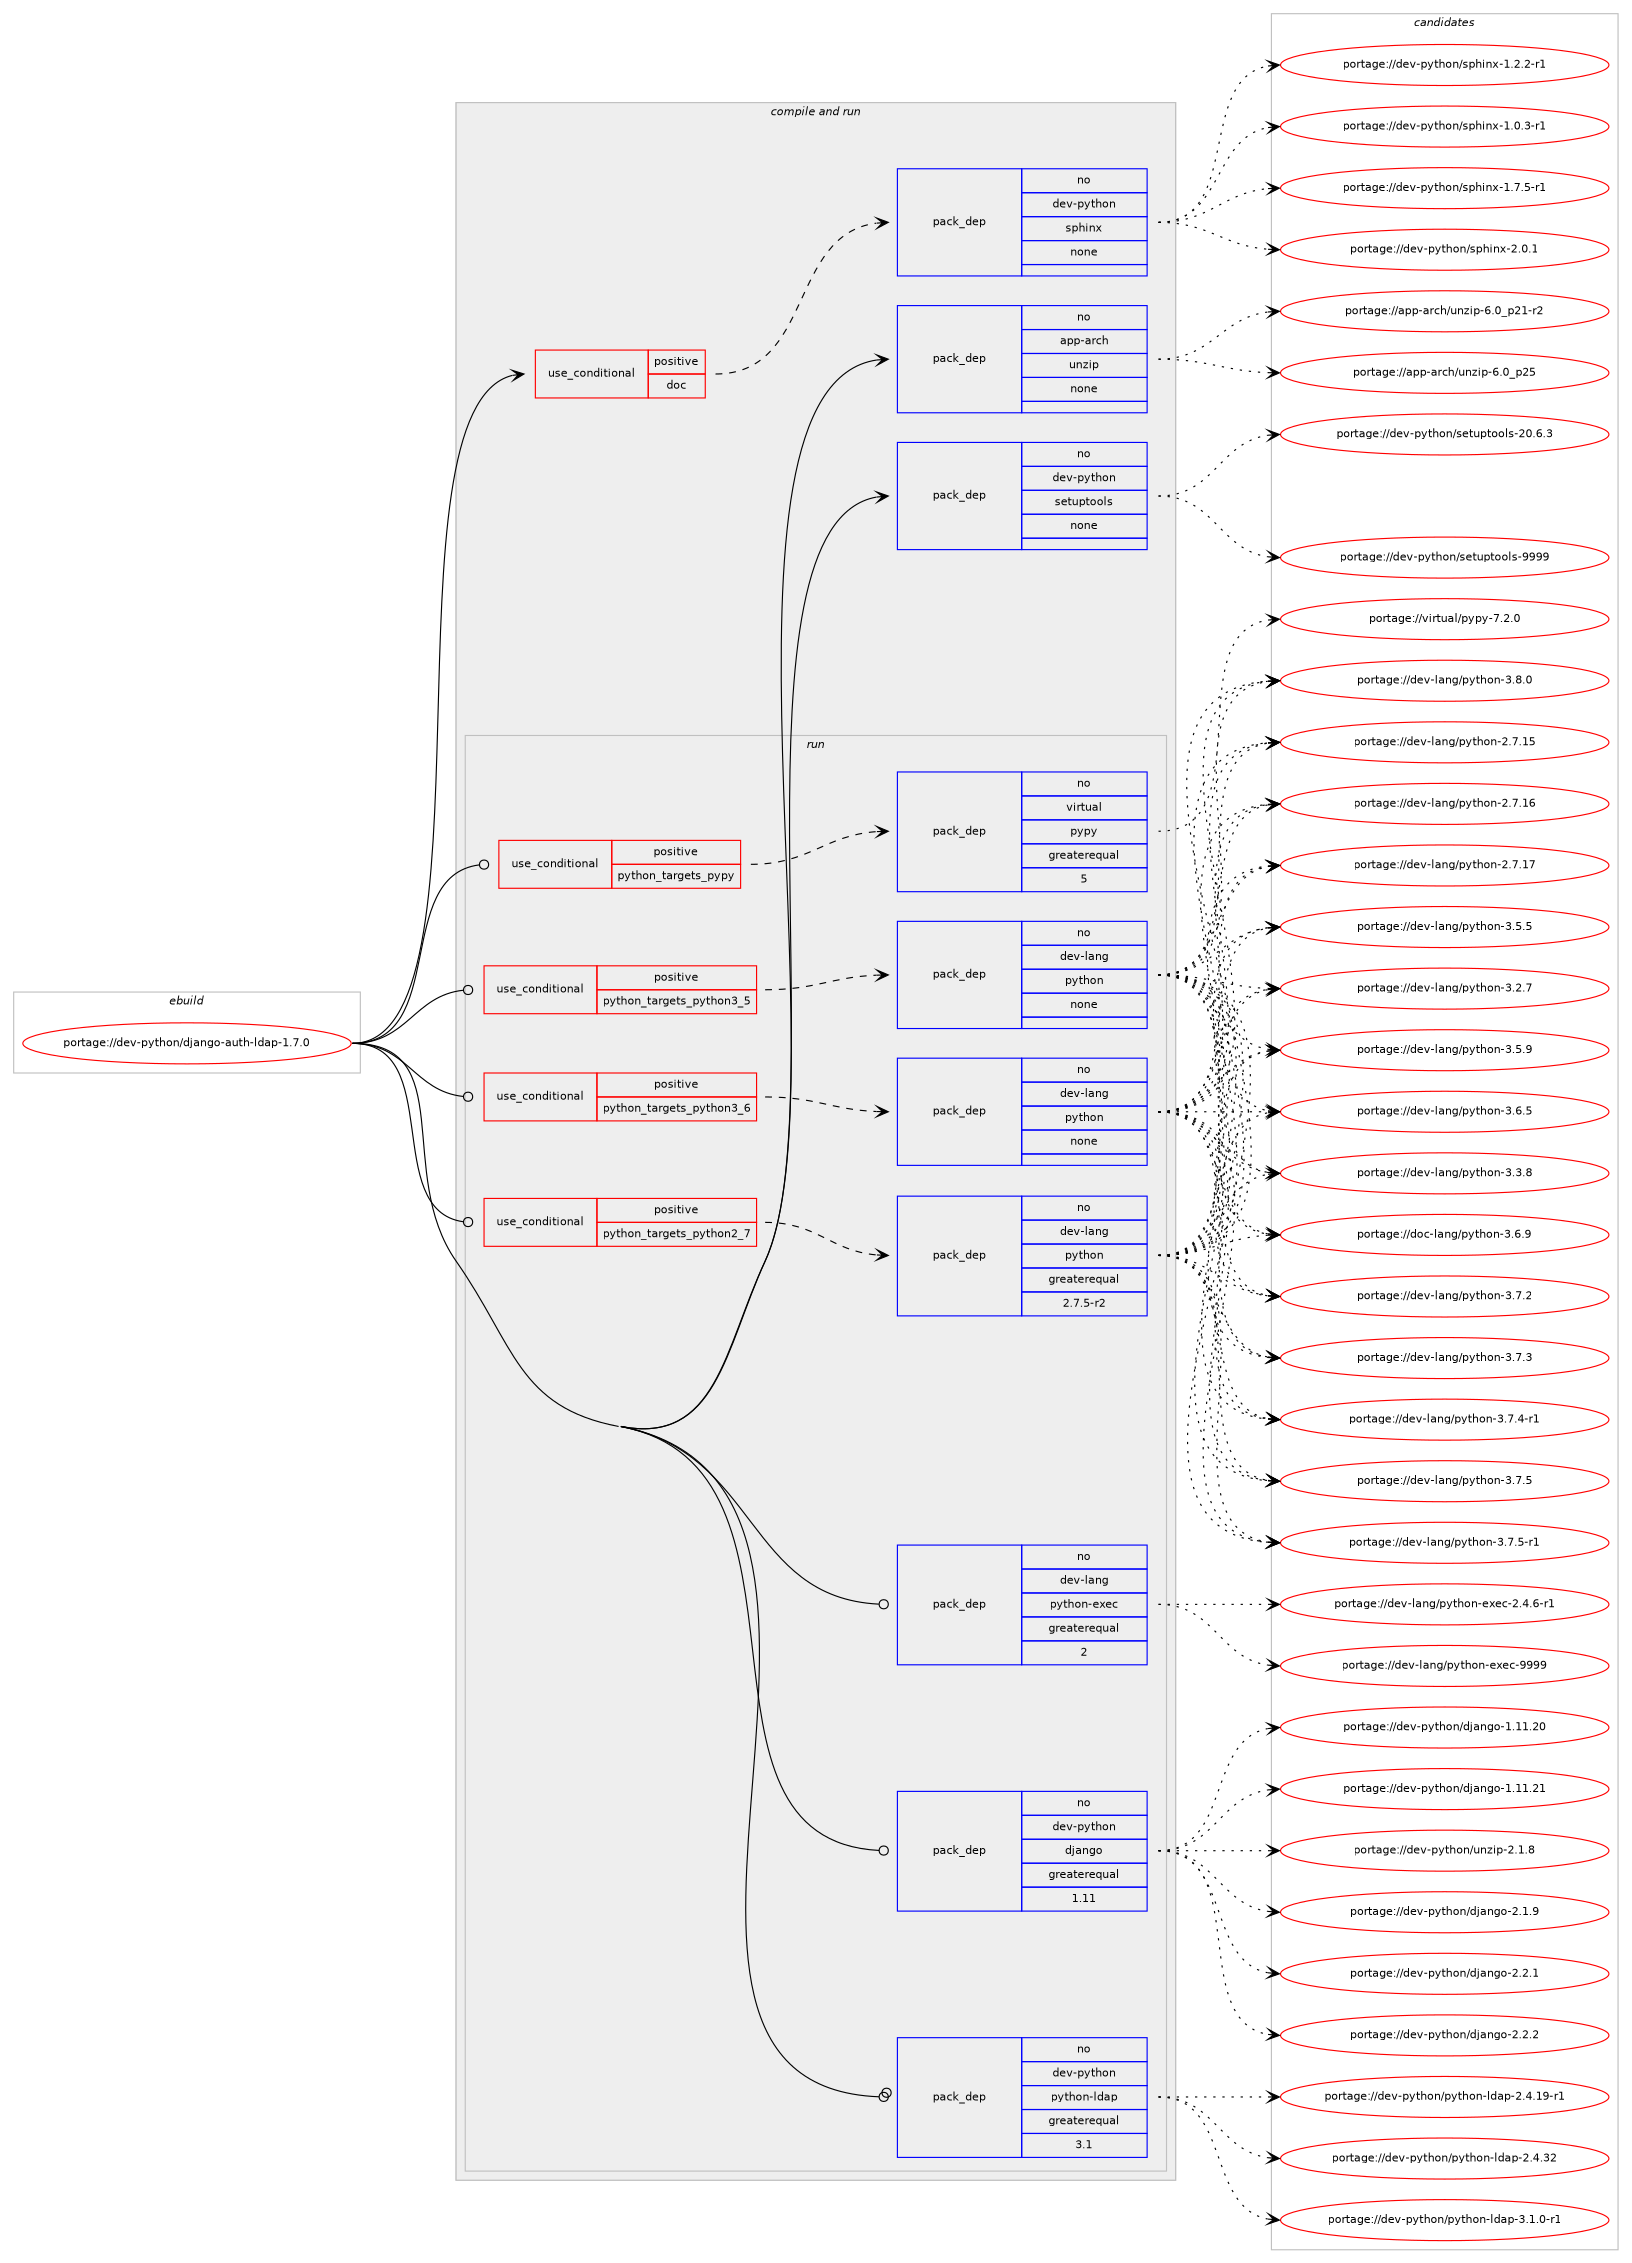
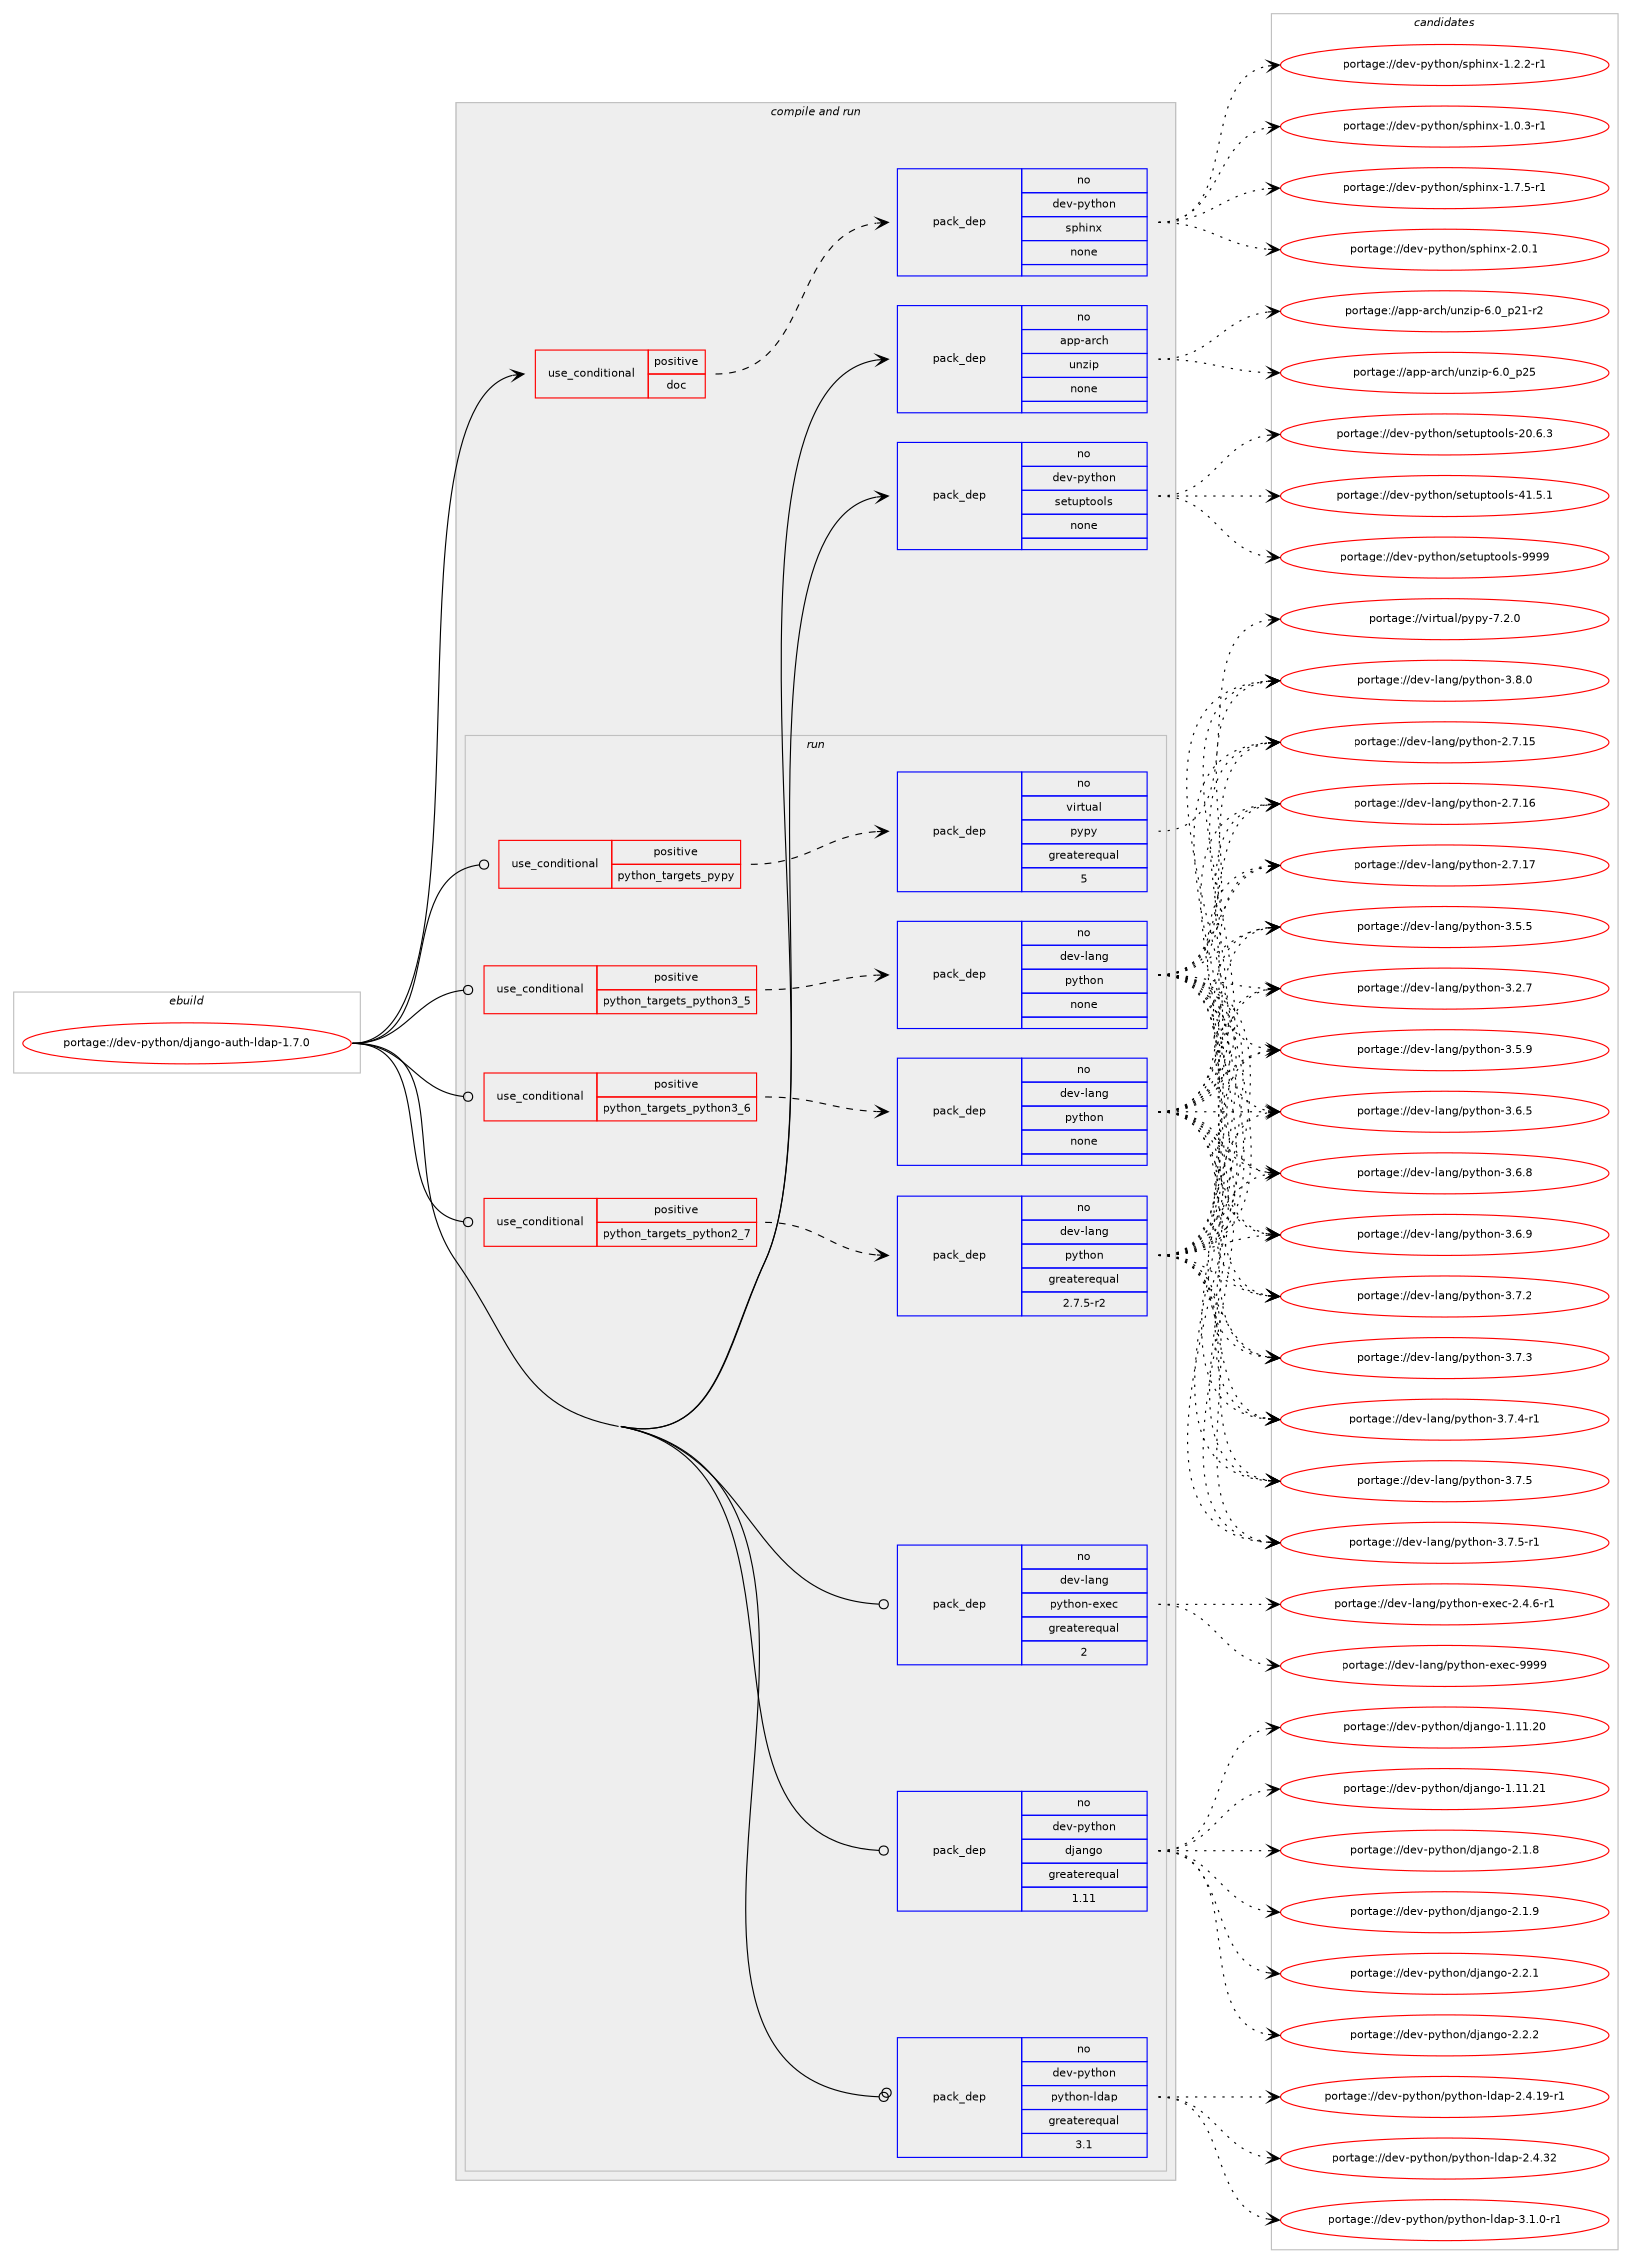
node "portage://dev-python/setuptools-41.5.1": added
node "portage://dev-lang/python-3.3.8": label "portage://dev-lang/python-3.3.8" -> "portage://dev-lang/python-3.6.8"
node "portage://doc-lang/python-3.6.9": label "portage://doc-lang/python-3.6.9" -> "portage://dev-lang/python-3.6.9"
node "portage://dev-python/unzip-2.1.8": label "portage://dev-python/unzip-2.1.8" -> "portage://dev-python/django-2.1.8"
